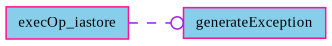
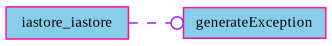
node "execOp_iastore": label "execOp_iastore" -> "iastore_iastore"
